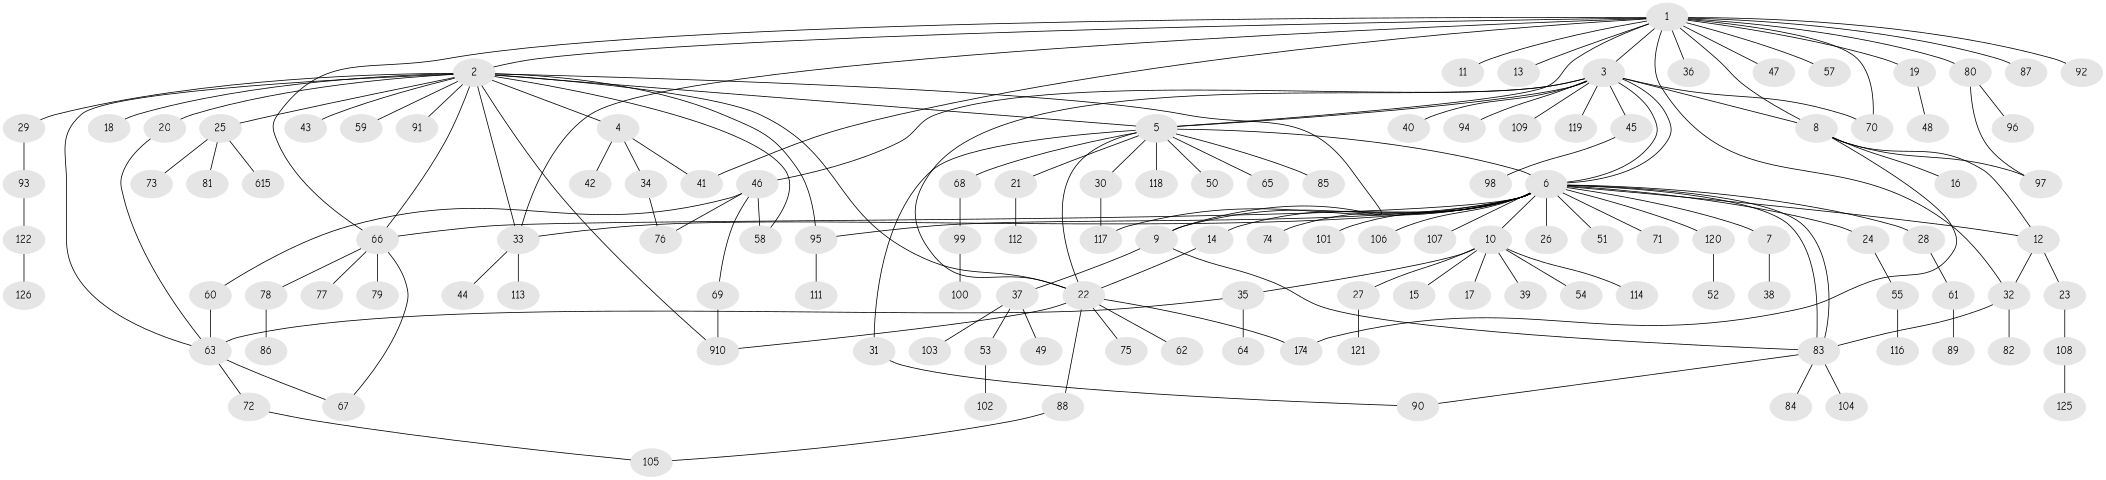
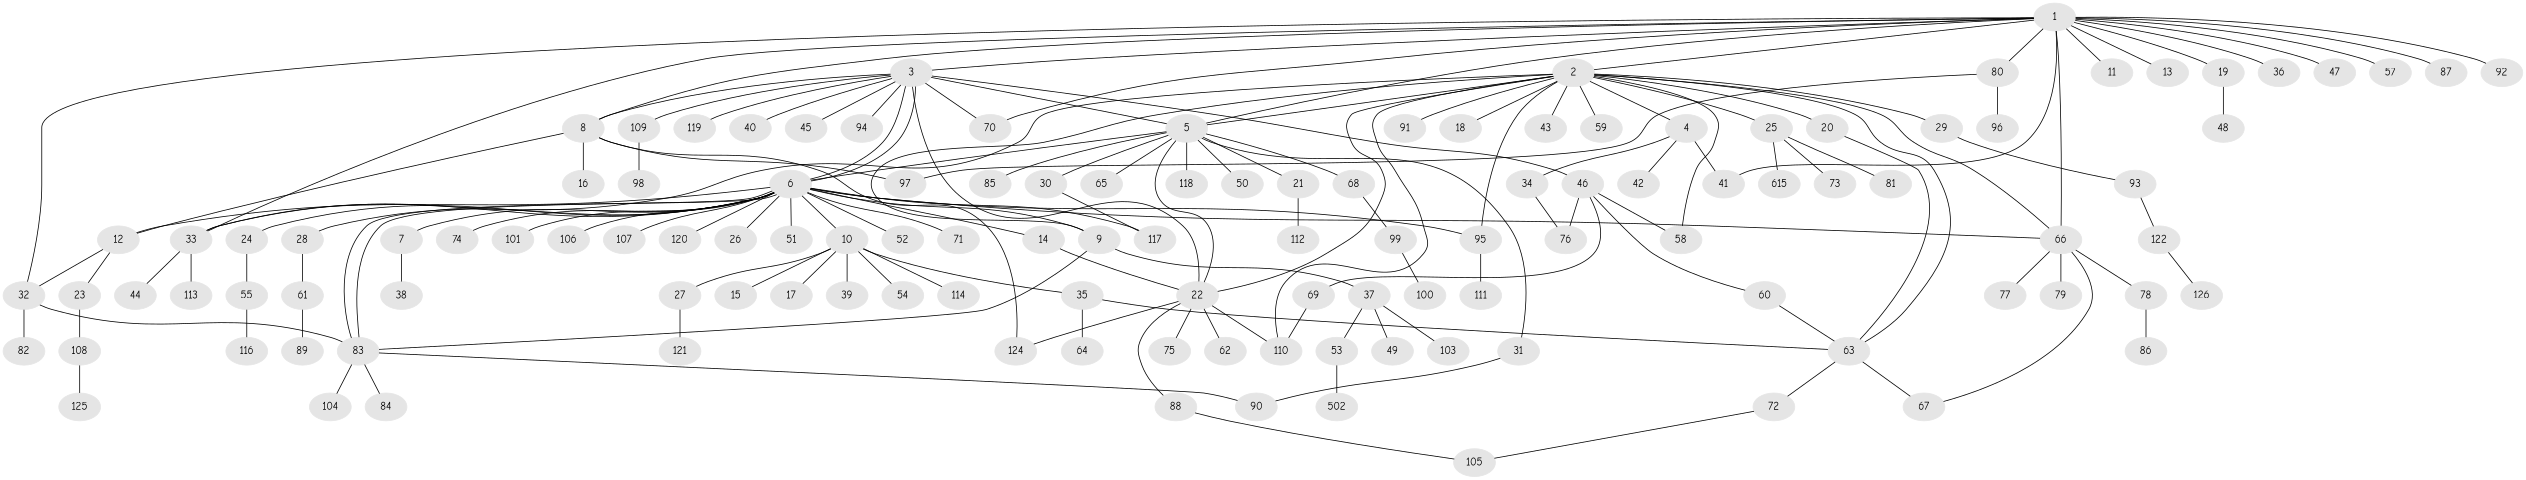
edge "45" -- "98": now "109" -- "98"
edge "120" -- "52": now "6" -- "52"
node "910": label "910" -> "110"
node "174": label "174" -> "124"
node "102": label "102" -> "502"
